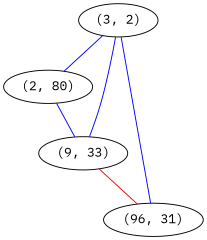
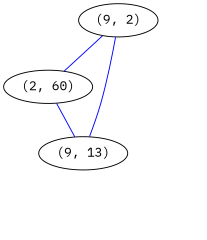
node "(3, 2)": label "(3, 2)" -> "(9, 2)"
node "(2, 80)": label "(2, 80)" -> "(2, 60)"
node "(9, 33)": label "(9, 33)" -> "(9, 13)"
node "(96, 31)": removed
